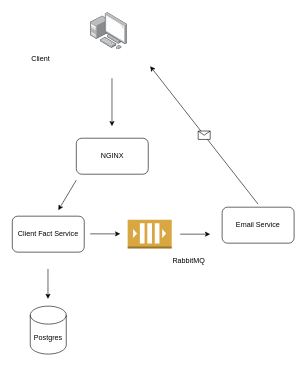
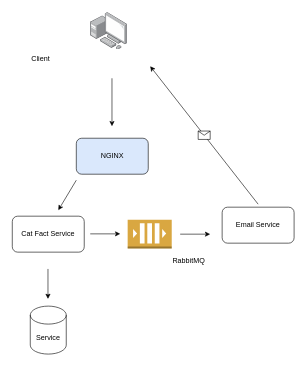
node "NGINX": fillcolor #ffffff -> #dae8fc
node "Client Fact Service": label "Client Fact Service" -> "Cat Fact Service"
node "Postgres": label "Postgres" -> "Service"
